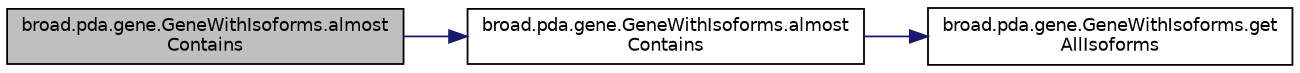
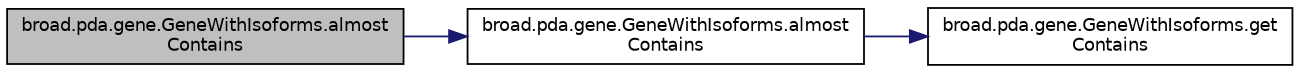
node "broad.pda.gene.GeneWithIsoforms.get AllIsoforms": label "broad.pda.gene.GeneWithIsoforms.get AllIsoforms" -> "broad.pda.gene.GeneWithIsoforms.get Contains"
